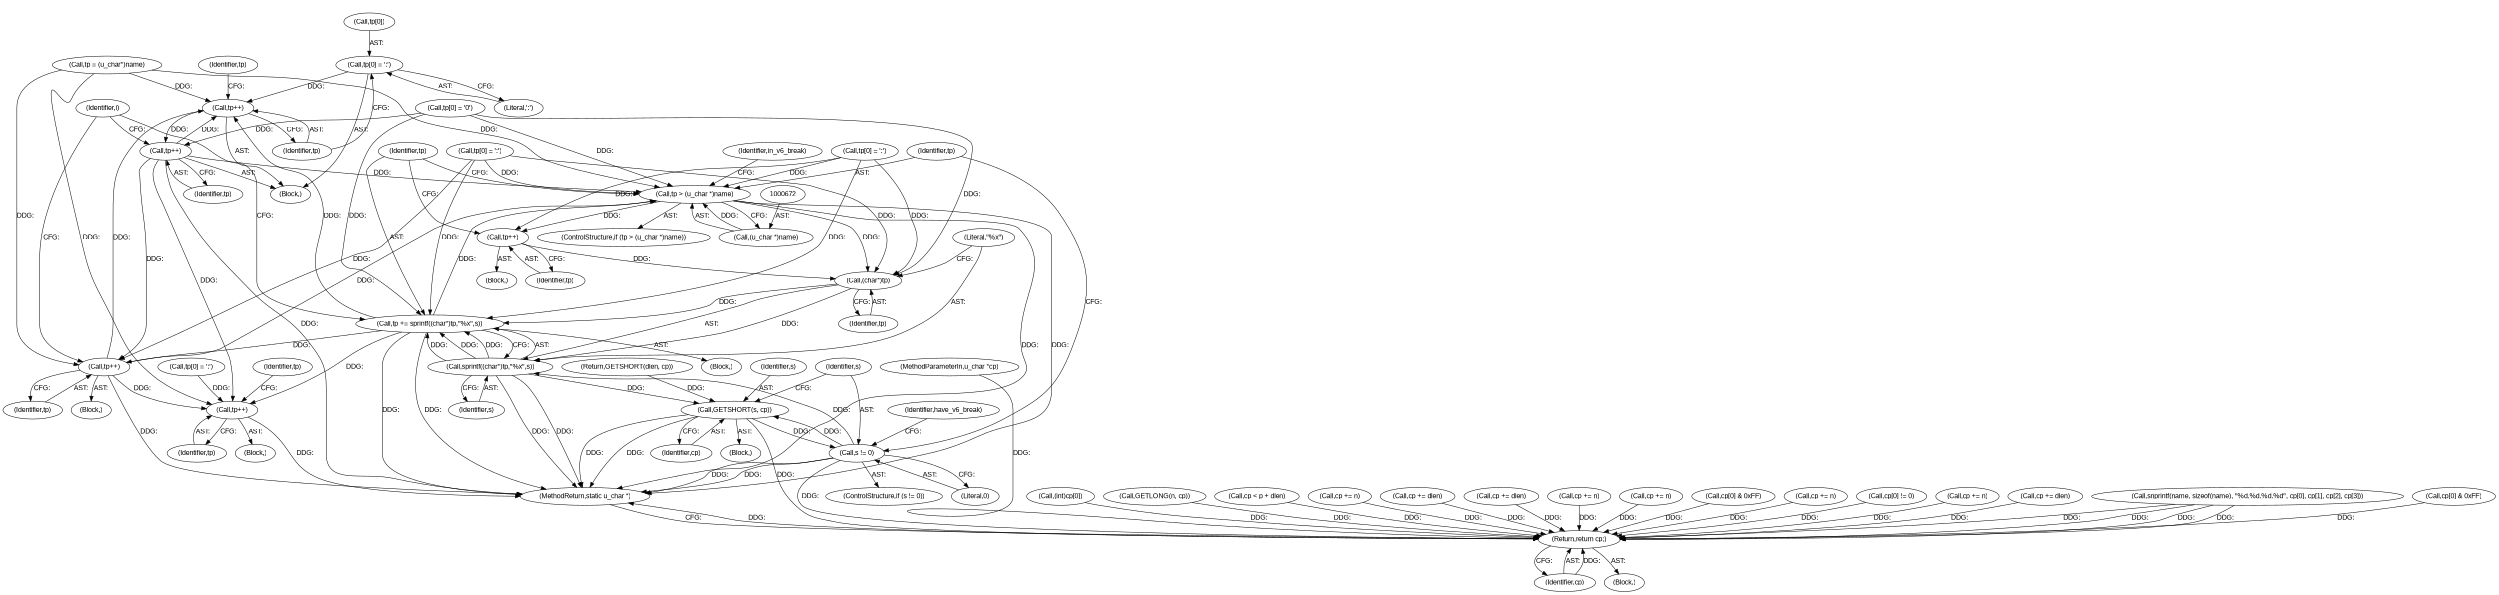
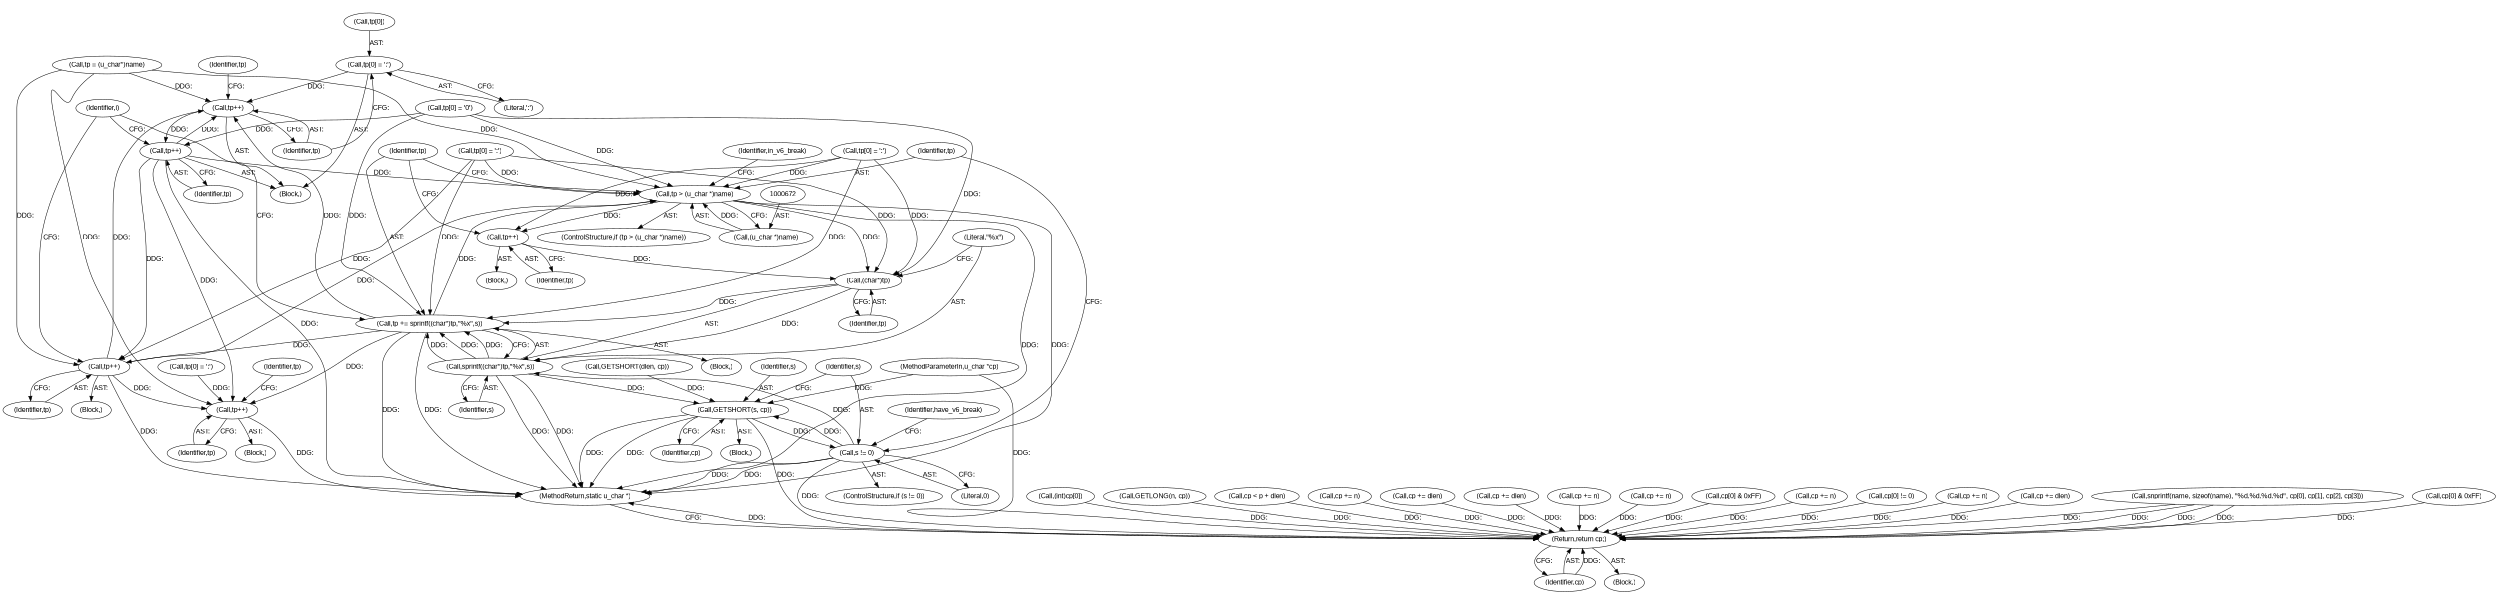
node "(Return,GETSHORT(dlen, cp))": label "(Return,GETSHORT(dlen, cp))" -> "(Call,GETSHORT(dlen, cp))"
edge "(MethodParameterIn,u_char *cp)" -> "(Call,GETSHORT(s, cp))": added, label "DDG:"
